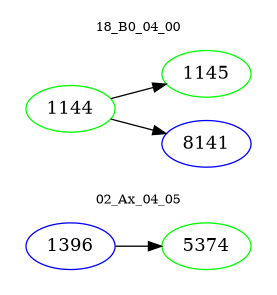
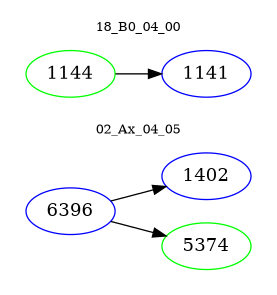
node "1145": removed
node "8141": label "8141" -> "1141"
node "1402": added
node "1396": label "1396" -> "6396"
